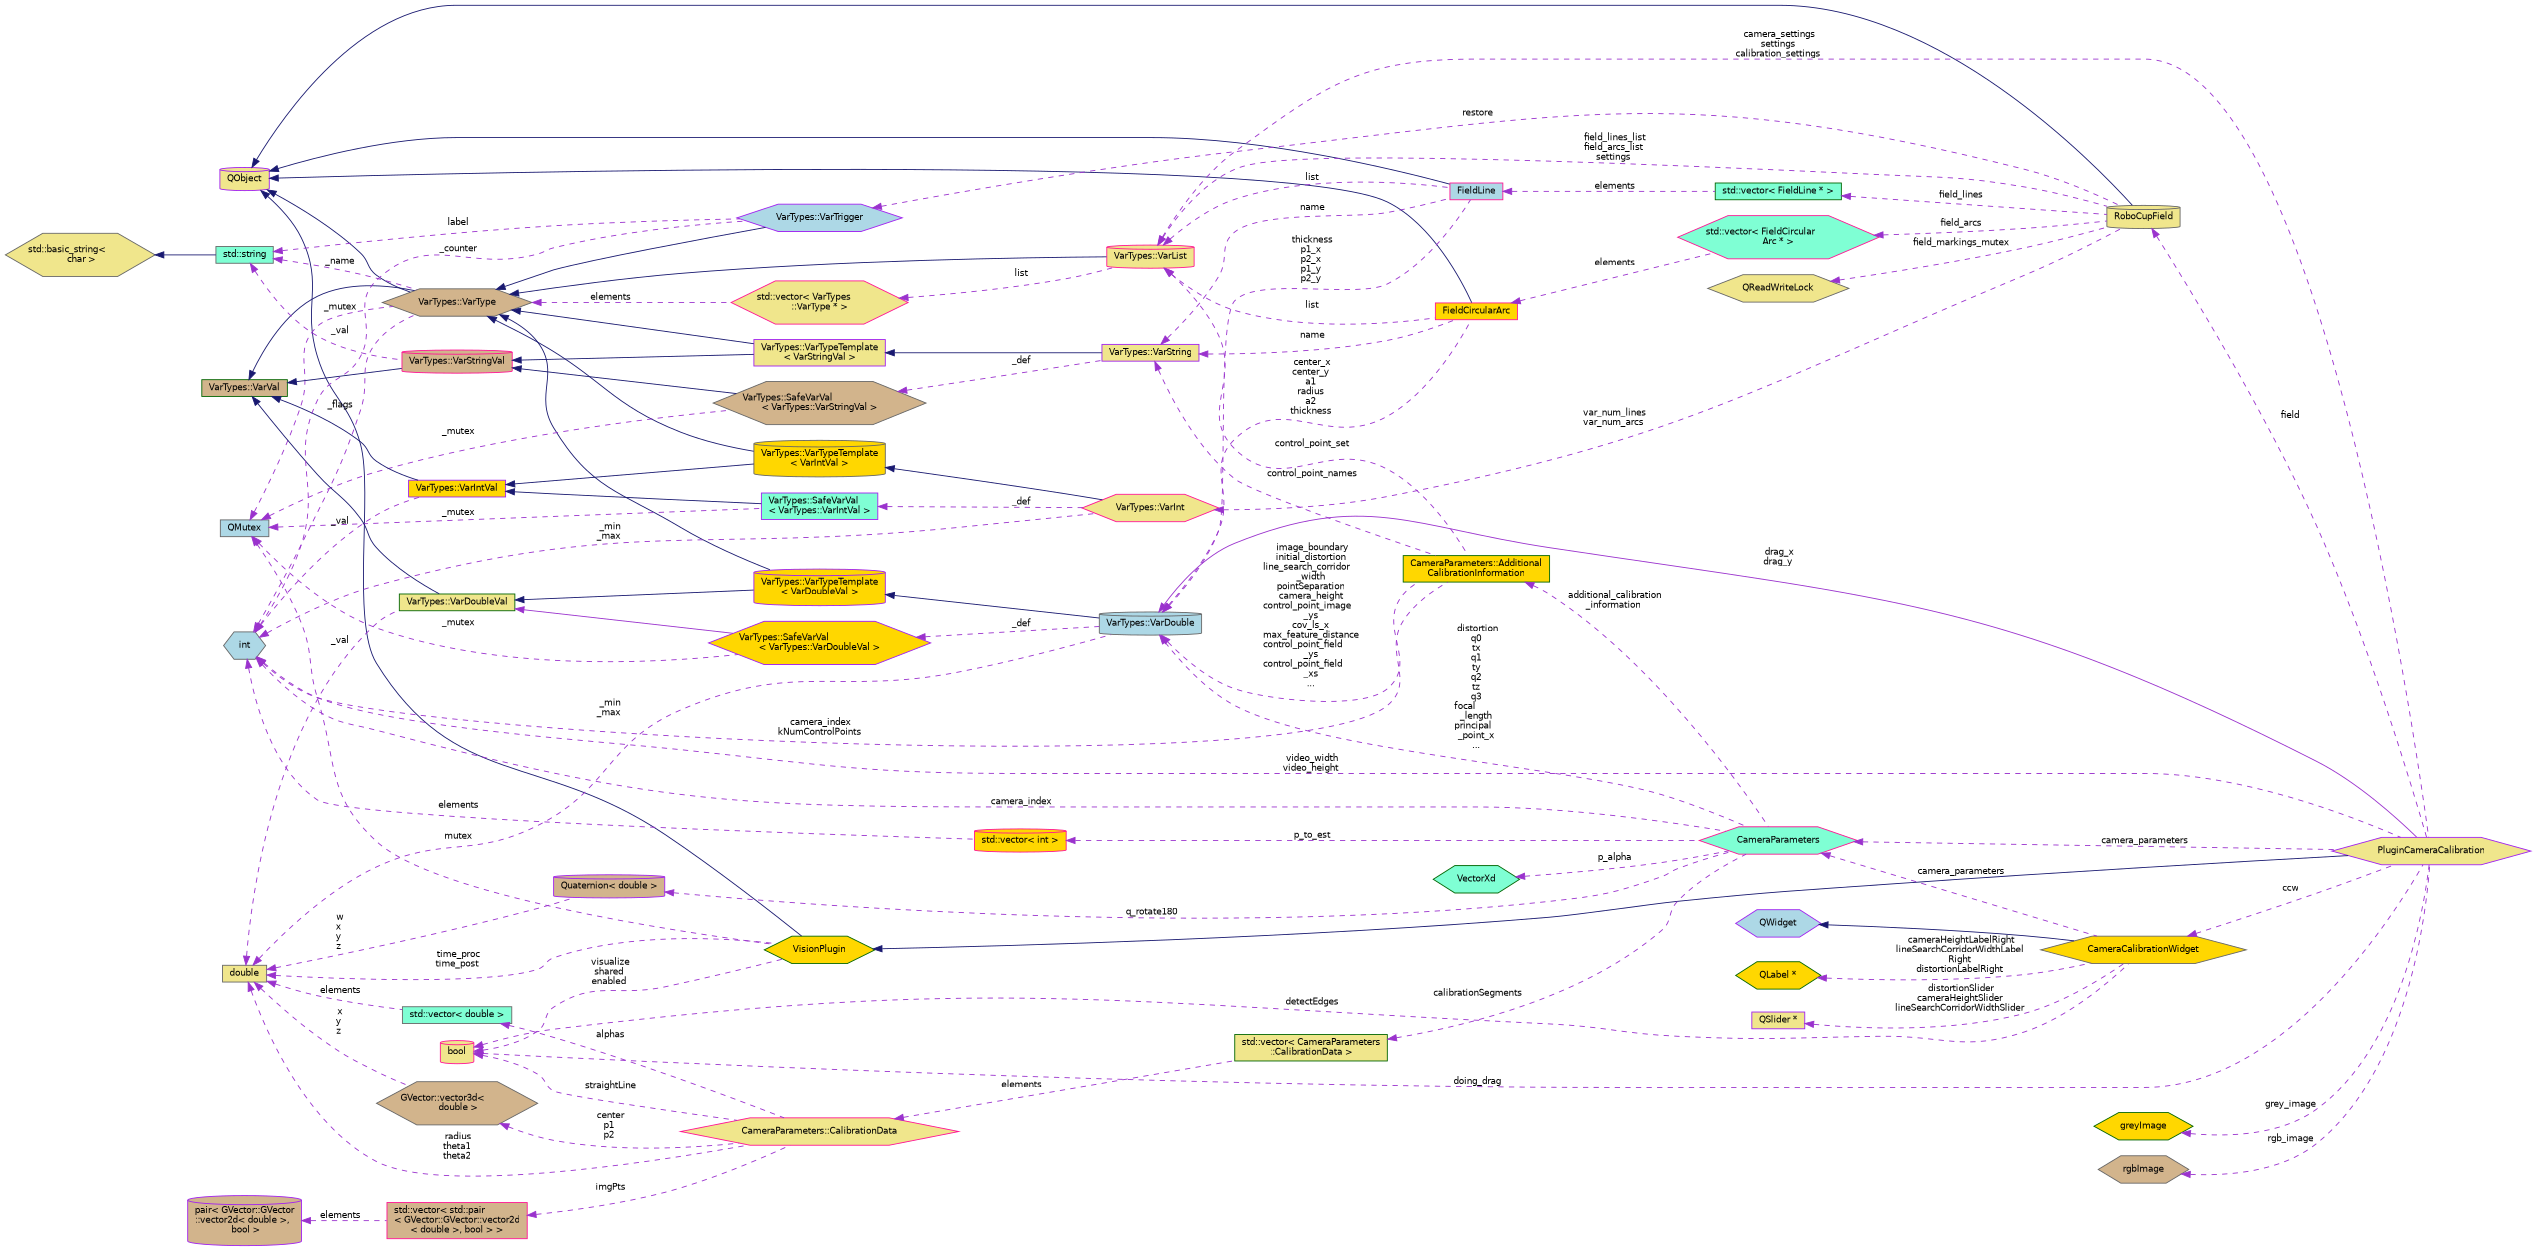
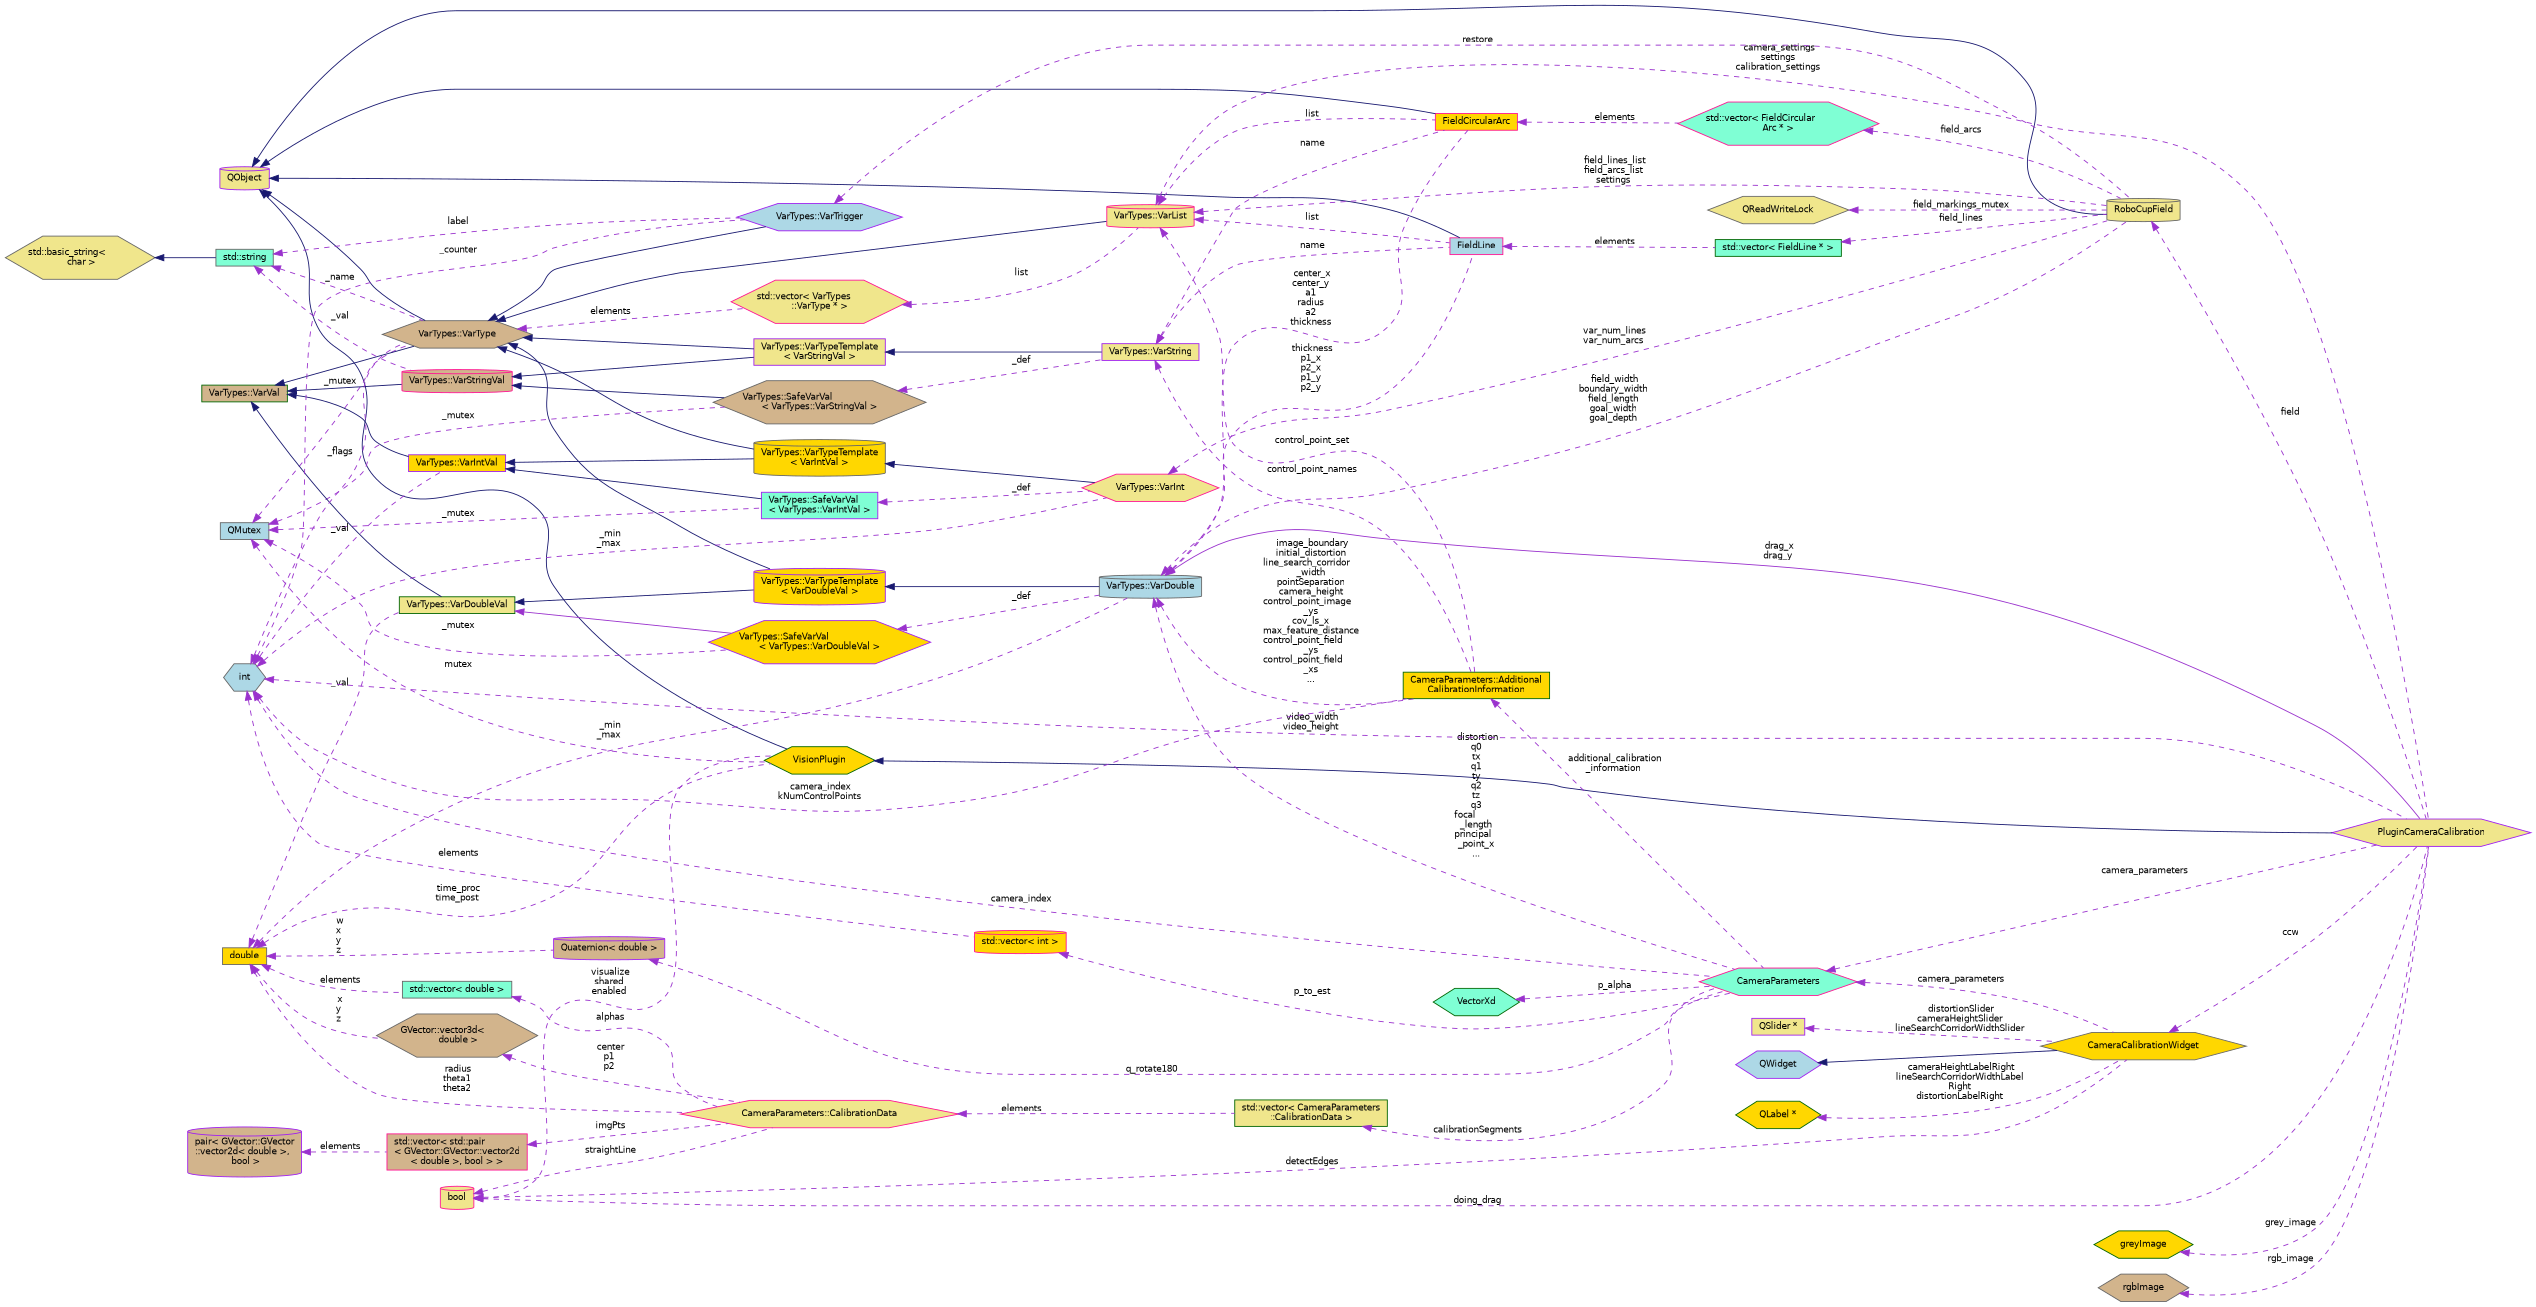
edge "RoboCupField" -> "VarTypes::VarDouble": added, label "field_width boundary_width field_length goal_width goal_depth"
node "double": fillcolor khaki -> gold
